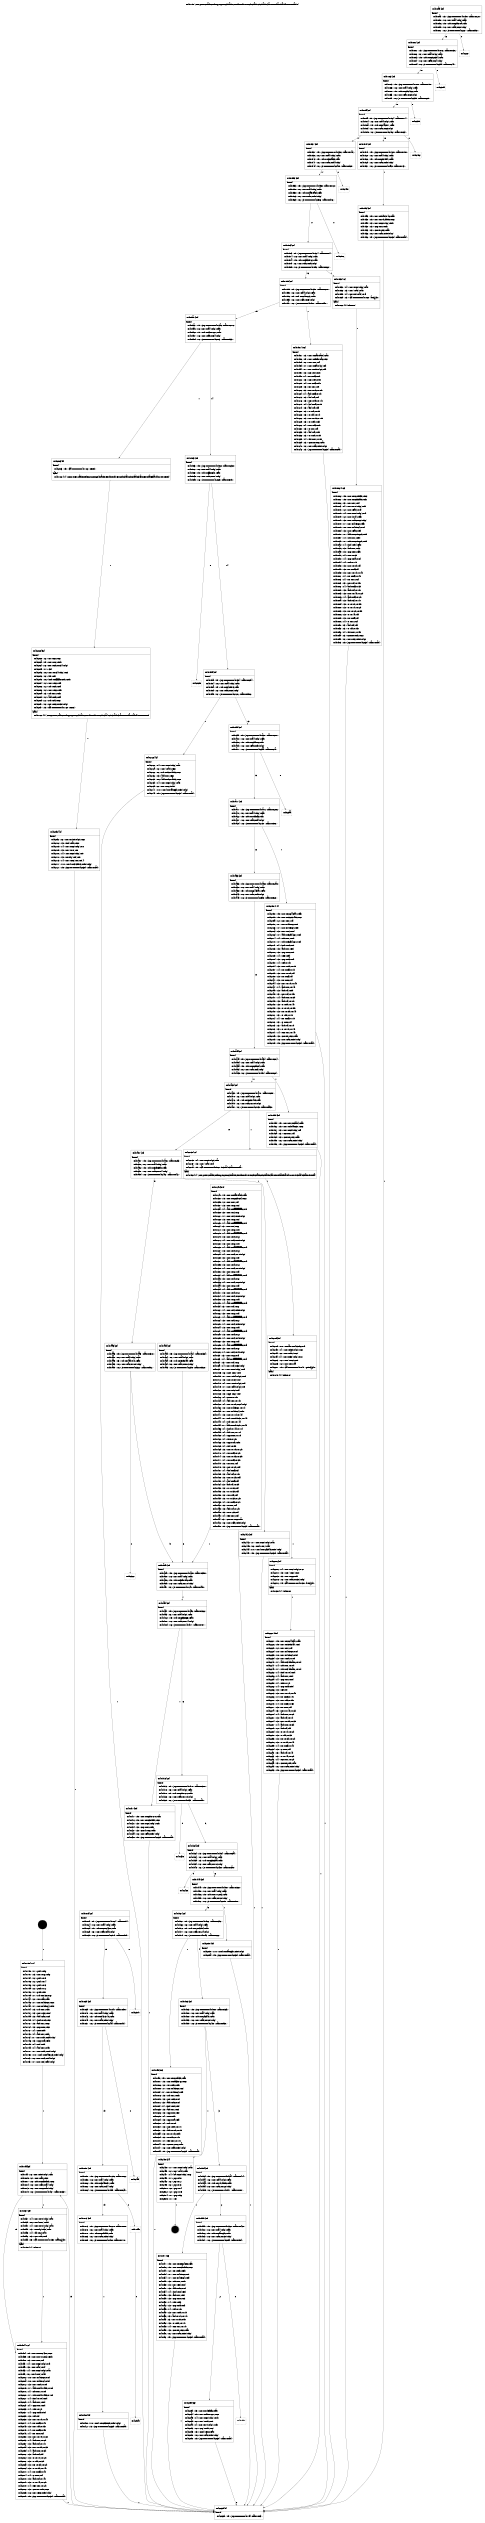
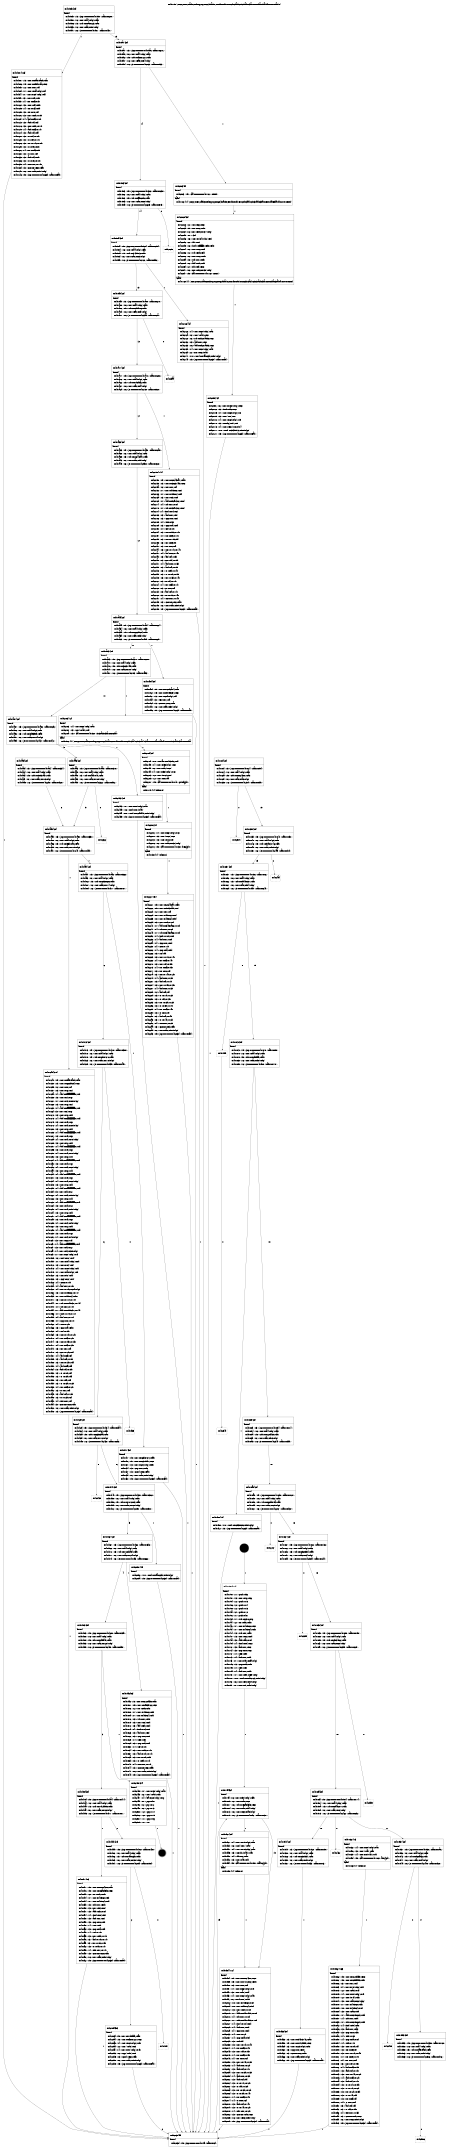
node "0x40196f [28]": removed
node "0x40188f [28]": added
edge "0x401c4b [370]" -> "0x401adb [28]": reversed
